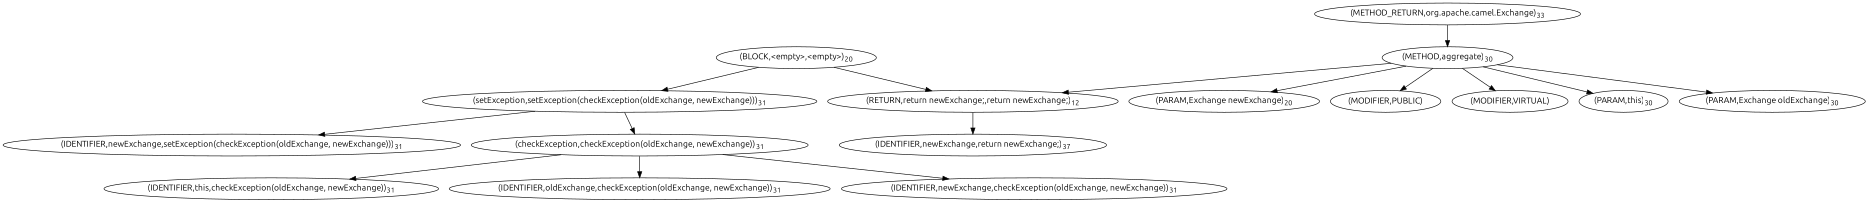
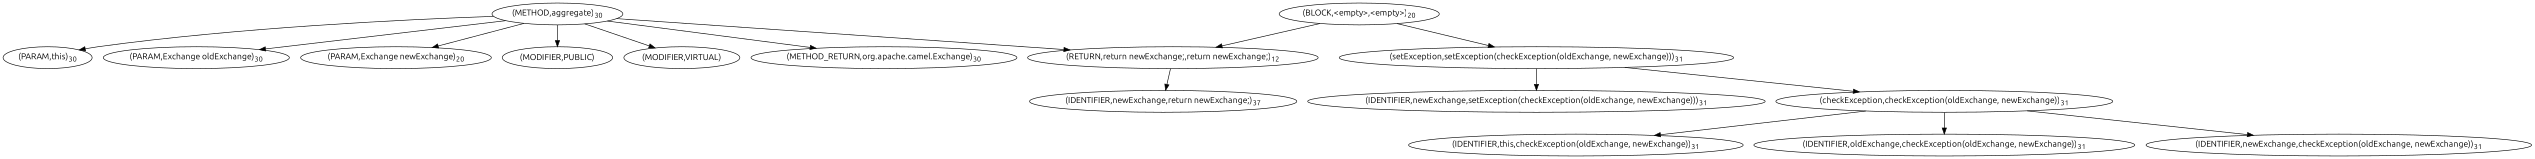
node "(METHOD_RETURN,org.apache.camel.Exchange)": text "33" -> "30"
edge "(METHOD_RETURN,org.apache.camel.Exchange)" -> "(METHOD,aggregate)": reversed
